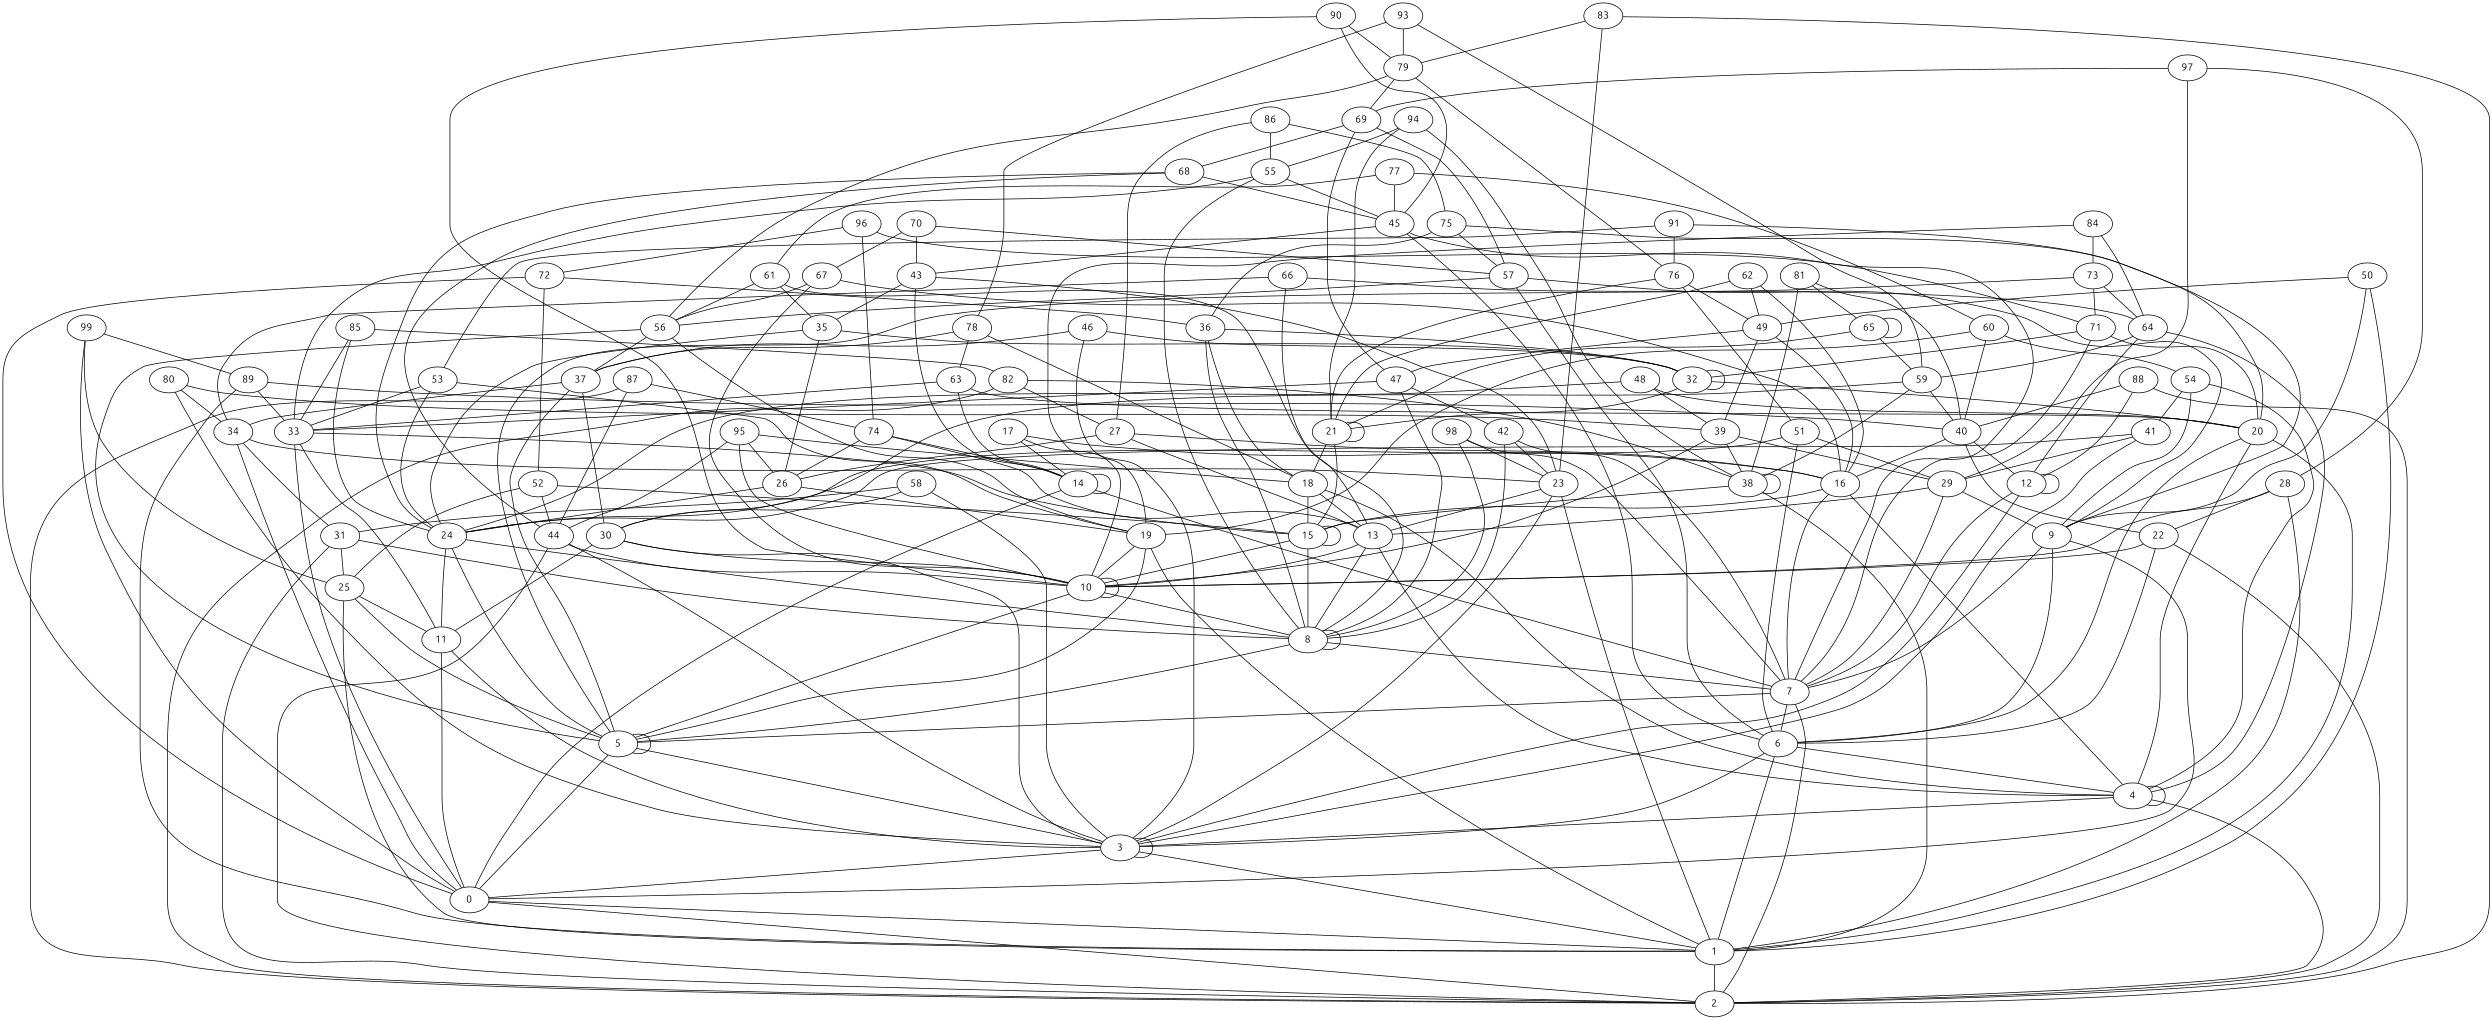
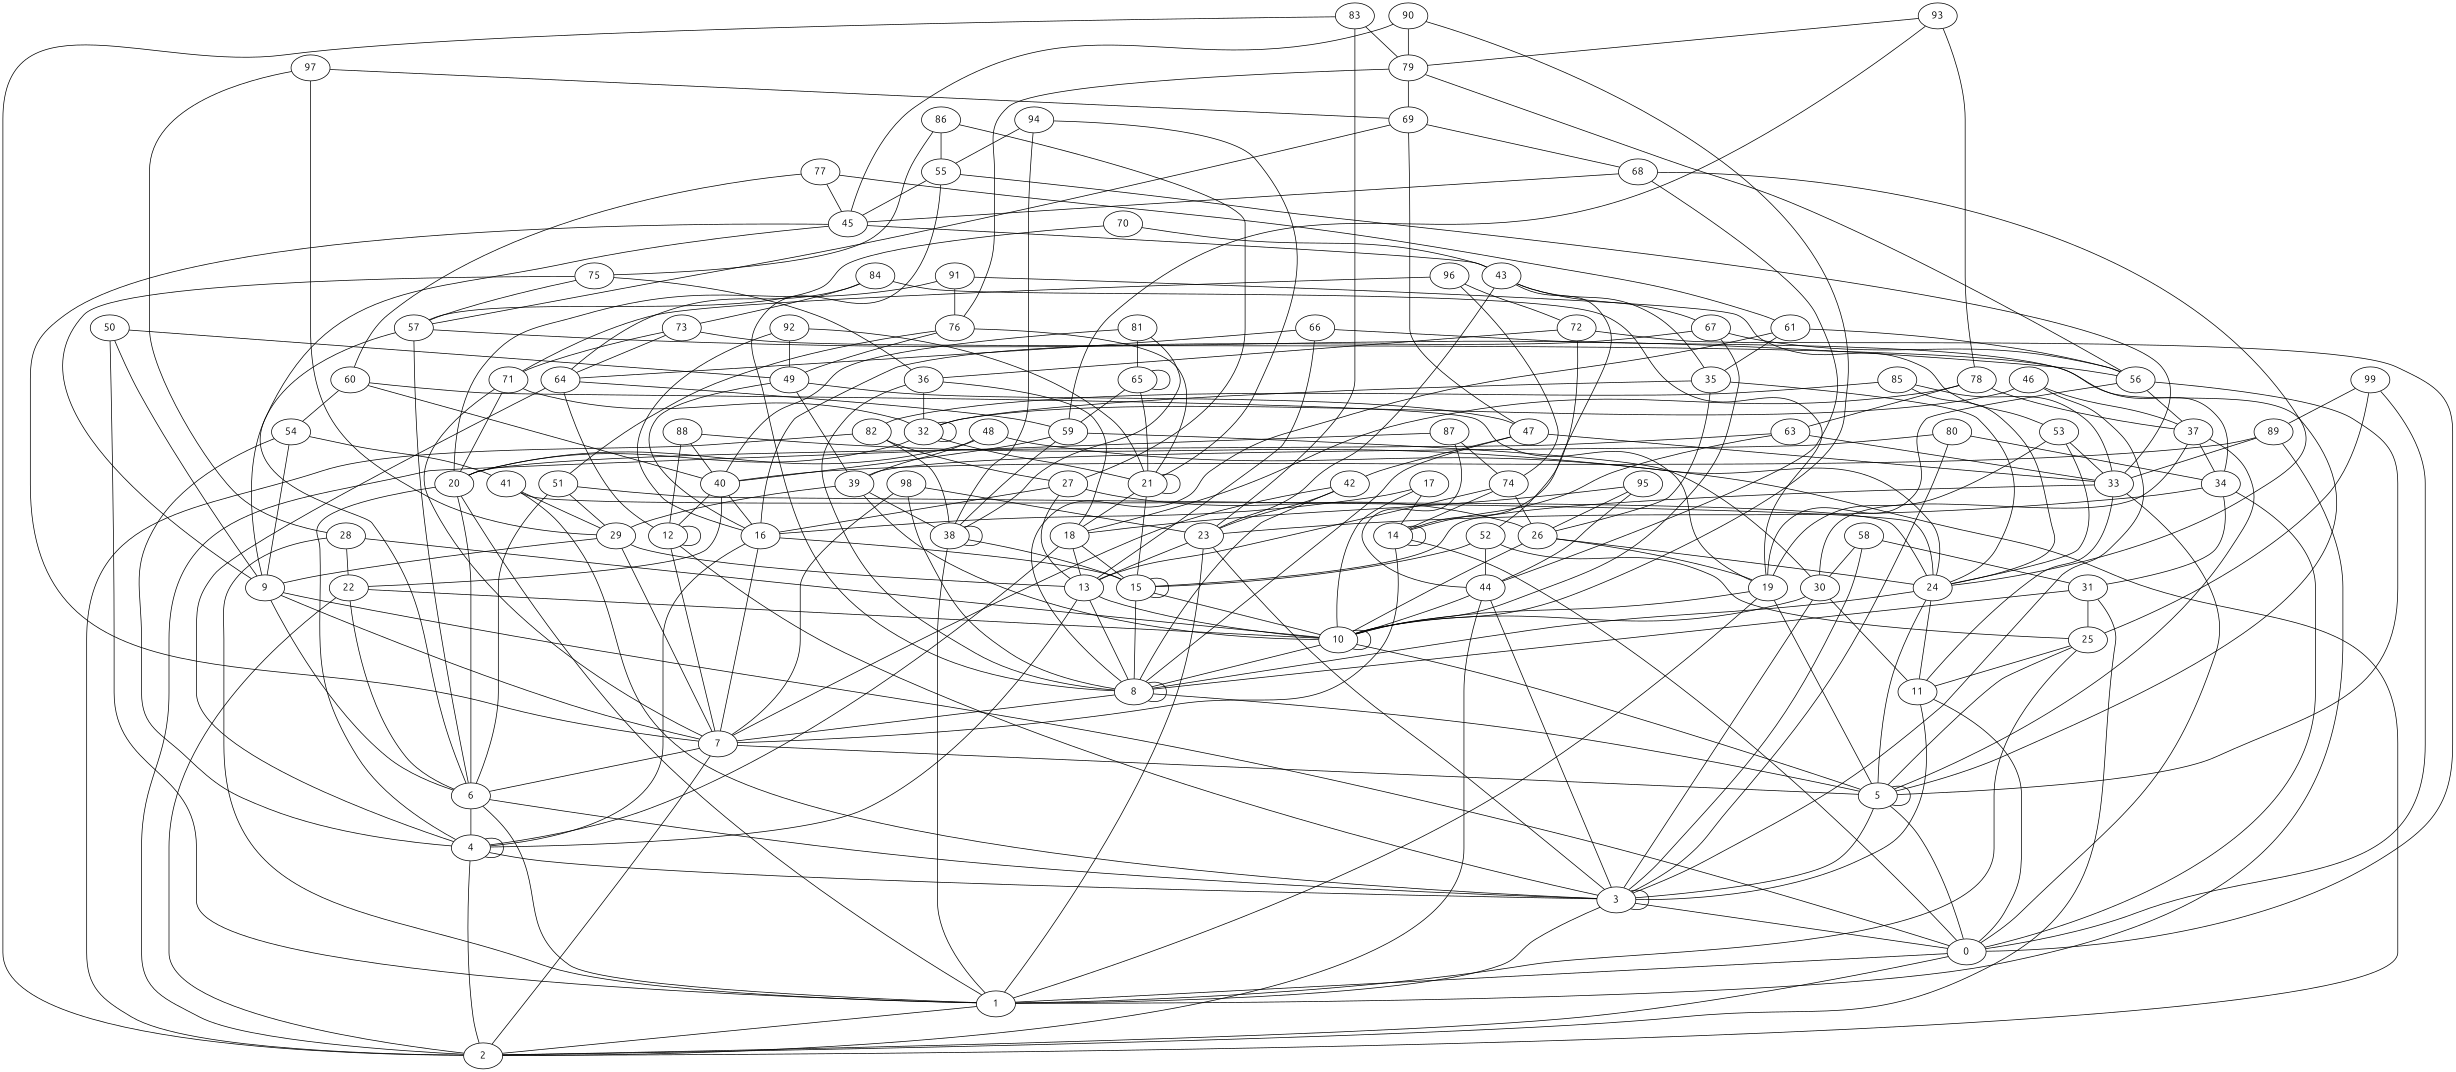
edge "70" -- "67": now "43" -- "67"
node "62": label "62" -> "92"
edge "95" -- "10": now "26" -- "10"
